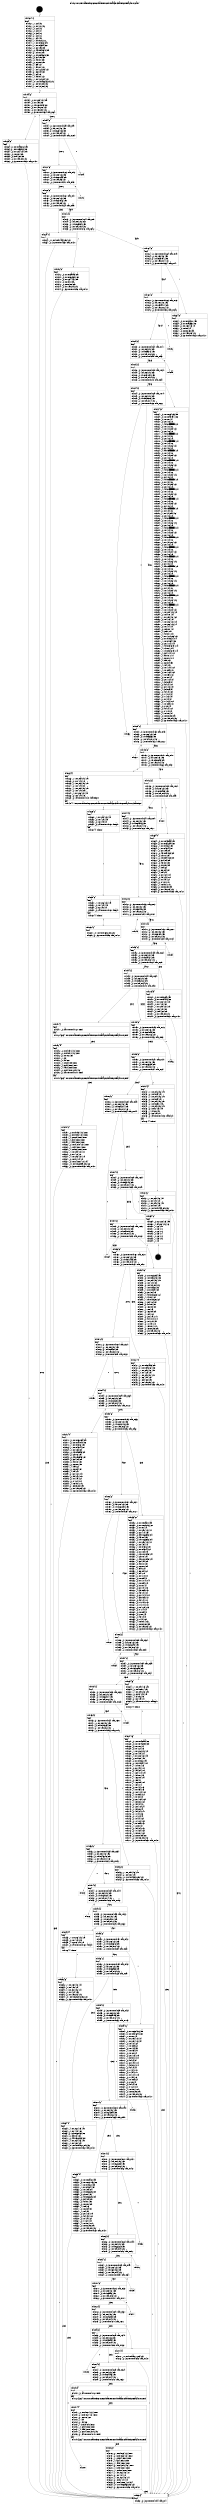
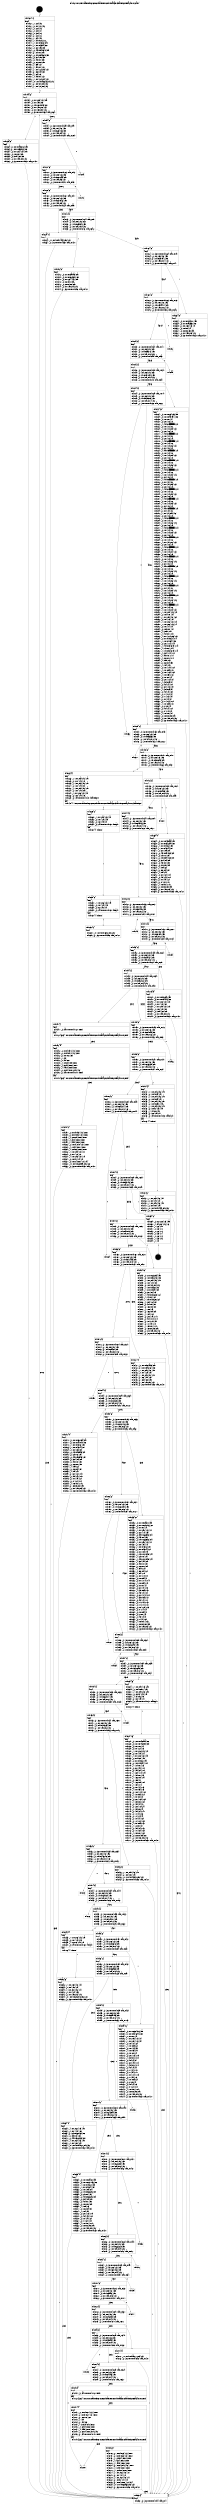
edge "0x401bf4 [28]" -> "0x401c10 [28]": removed, label "520216"
edge "0x401e40 [28]" -> "0x402c39": now "0x401e40 [28]" -> "0x401e5c [28]"
edge "0x4027b7 [49]" -> "0x4027e8 [81]": now "0x4027b7 [49]" -> "0x4020e0"
